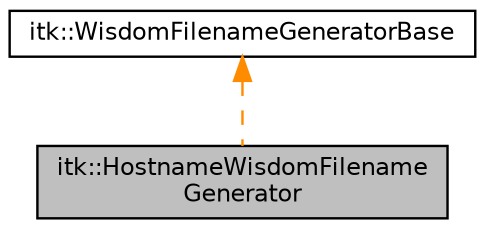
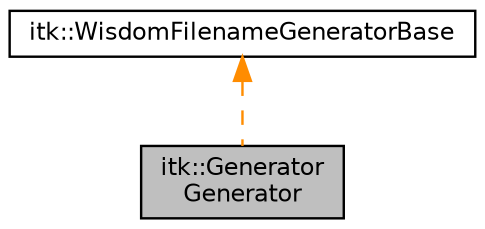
node "itk::HostnameWisdomFilename Generator": label "itk::HostnameWisdomFilename Generator" -> "itk::Generator Generator"
